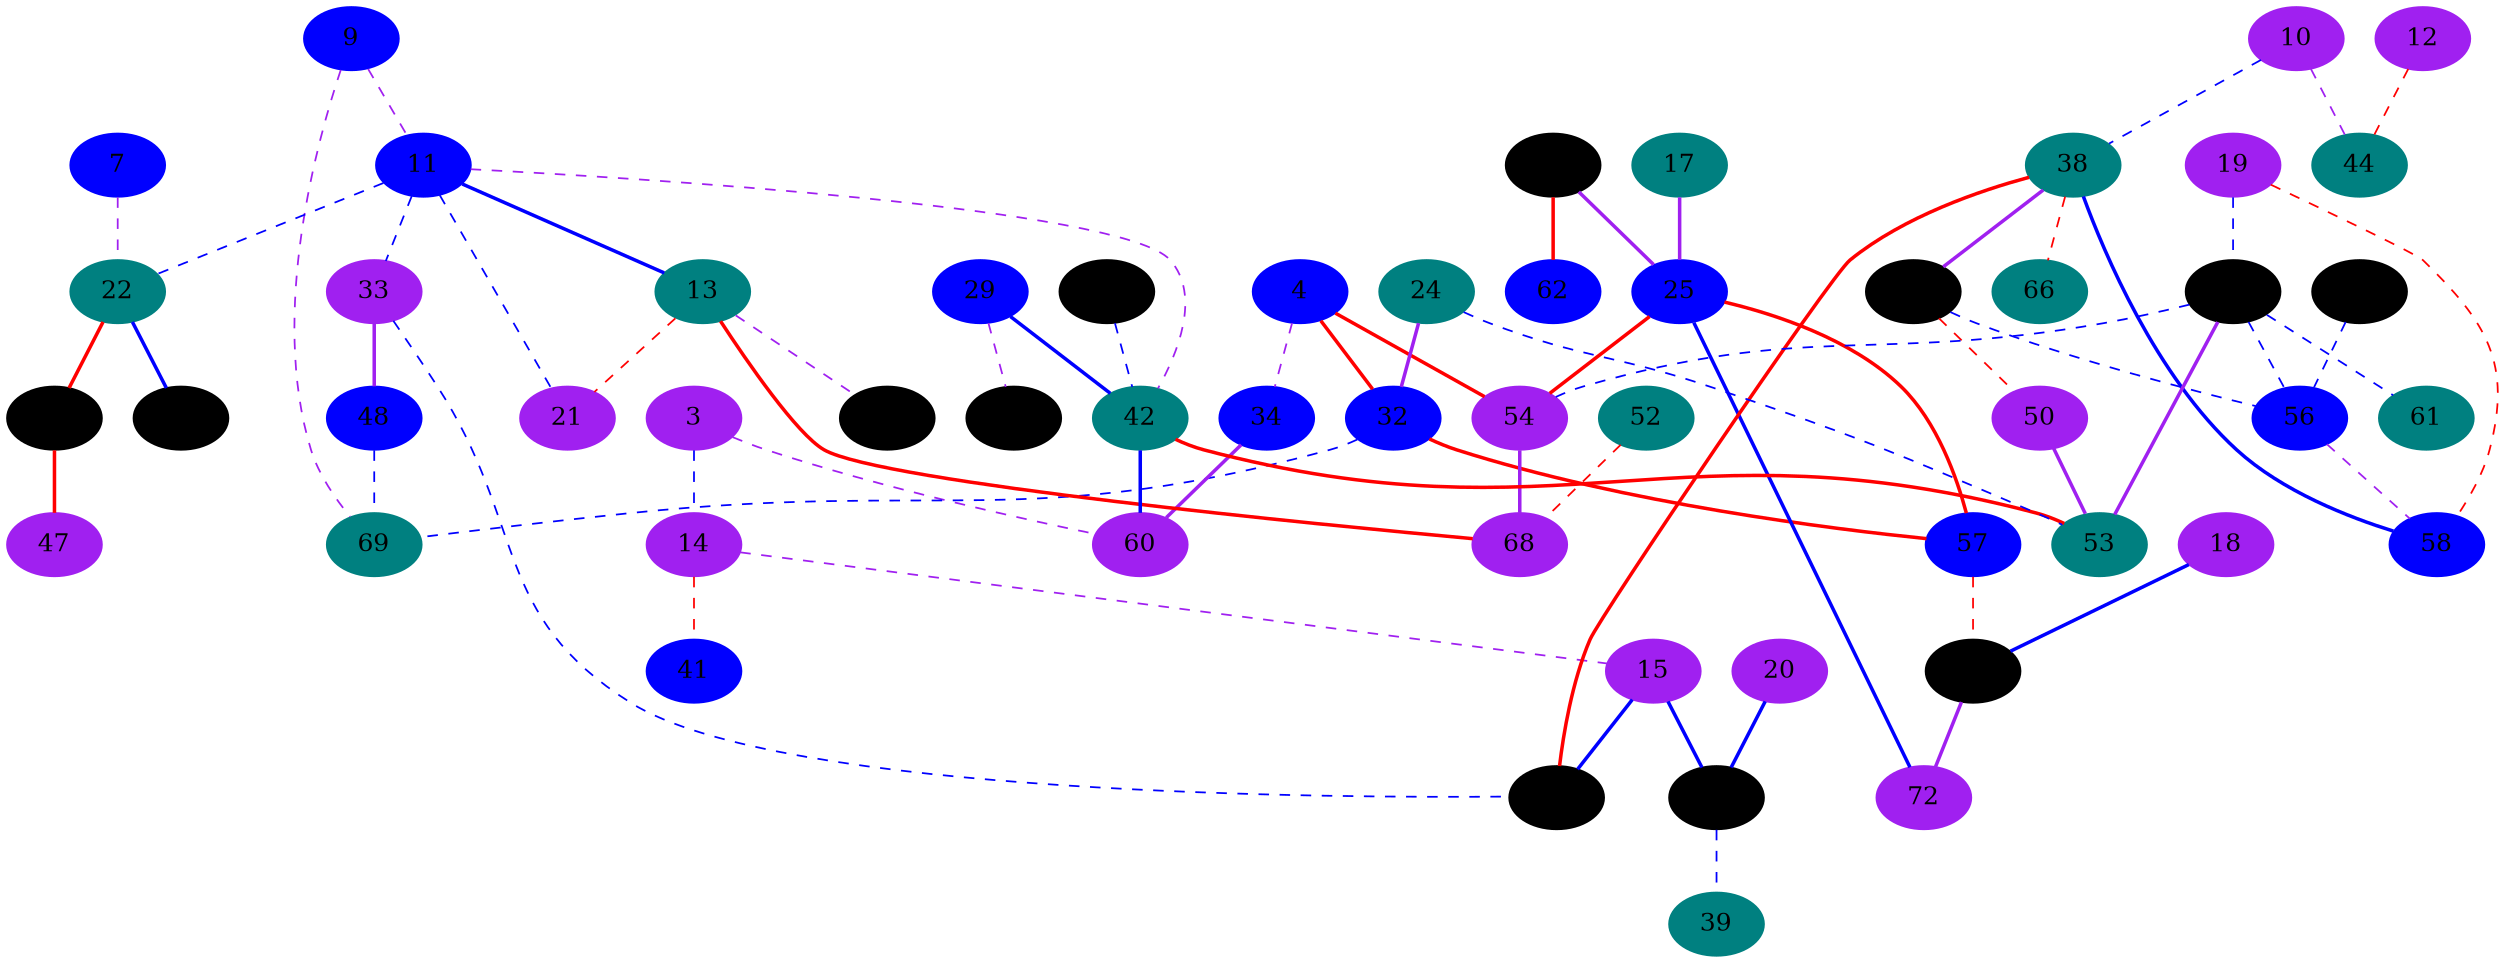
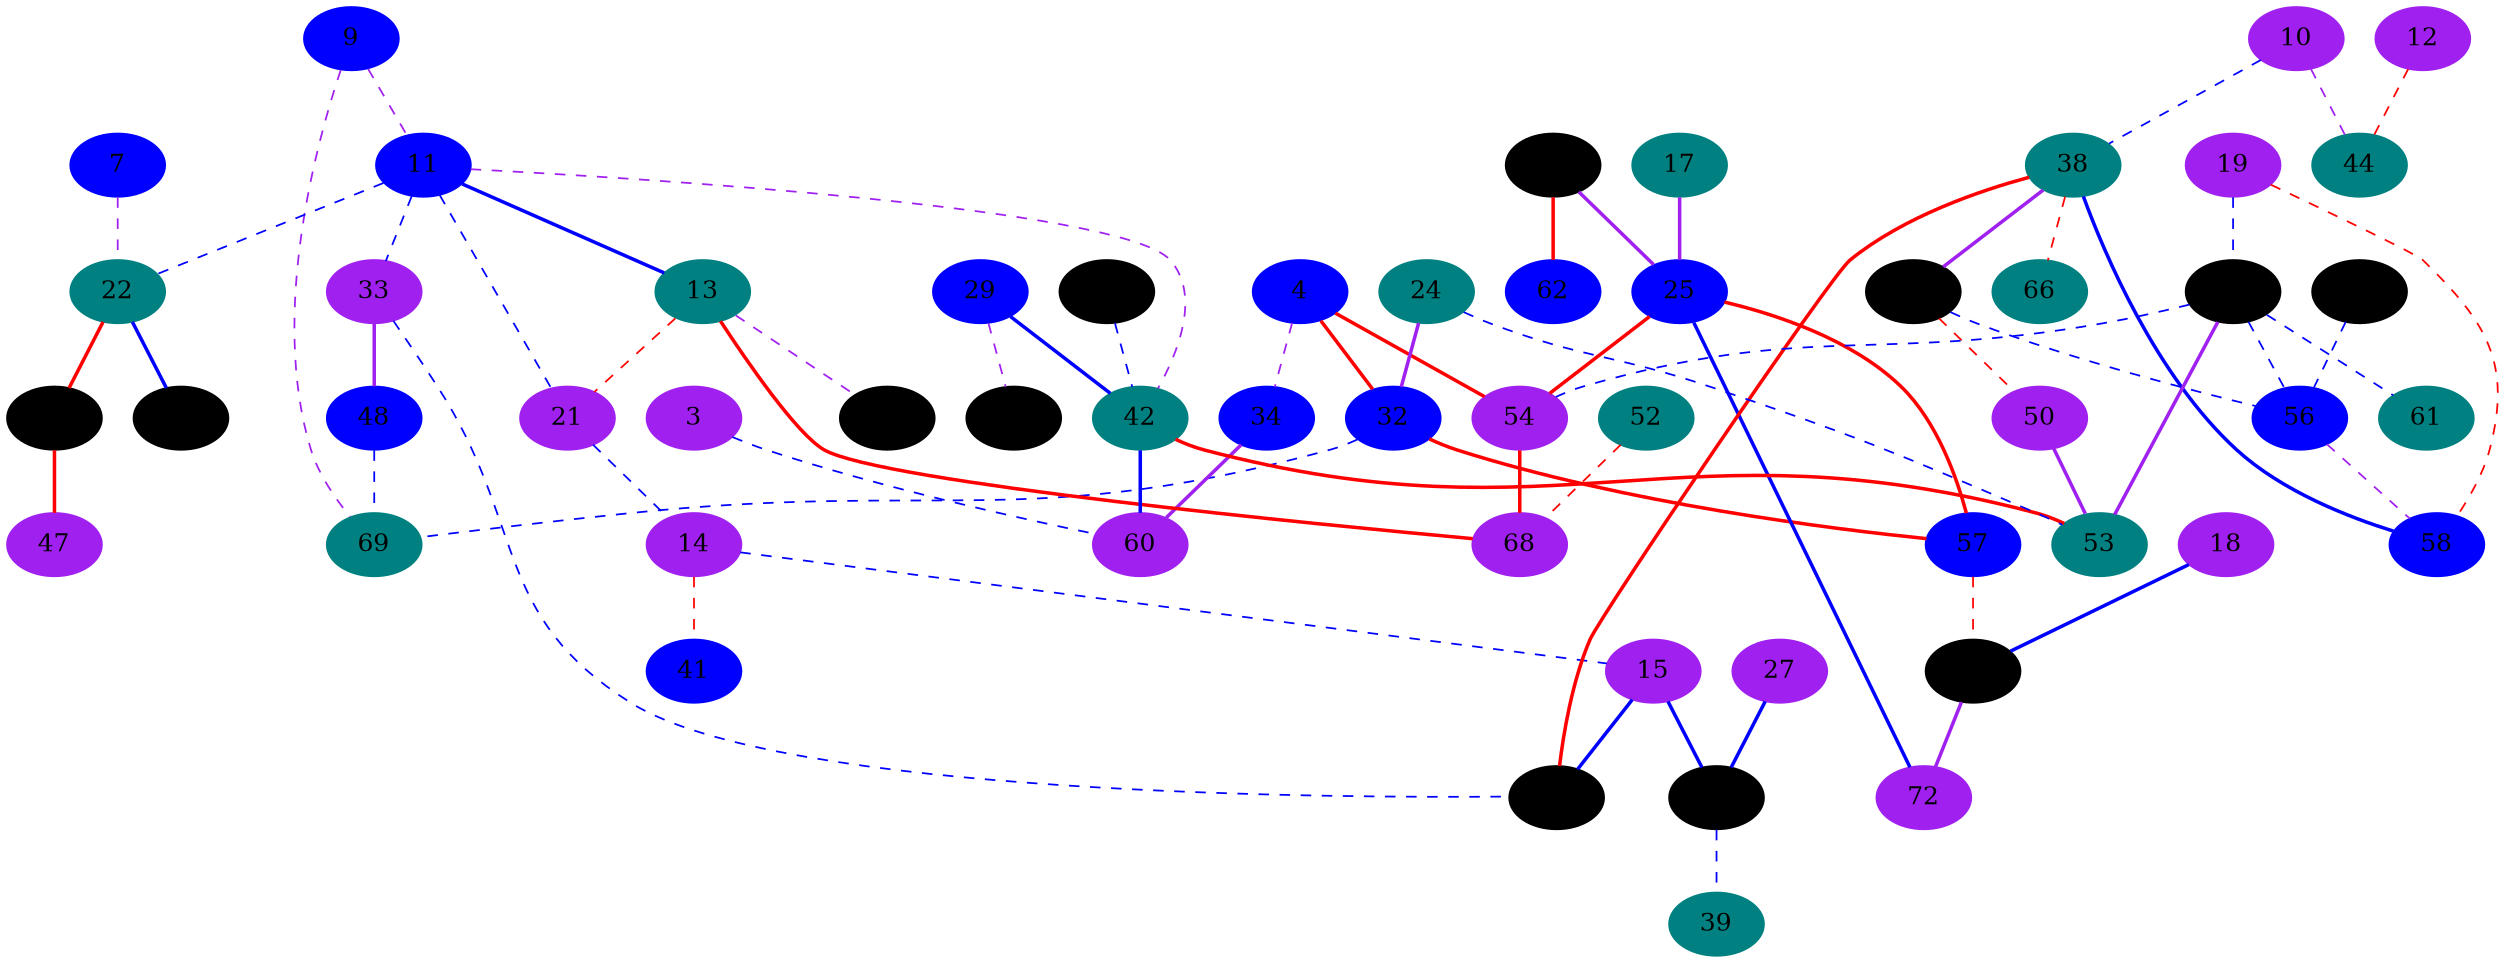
edge "3" -- "14": now "21" -- "14"
edge "3" -- "60": color purple -> blue
edge "54" -- "68": color purple -> red
edge "14" -- "15": color purple -> blue
node "20": label "20" -> "27"
